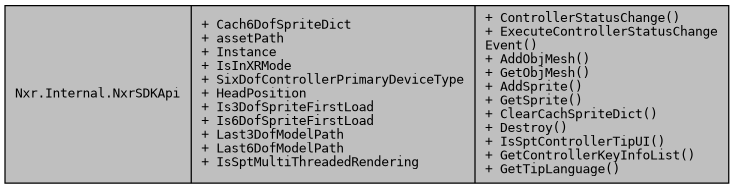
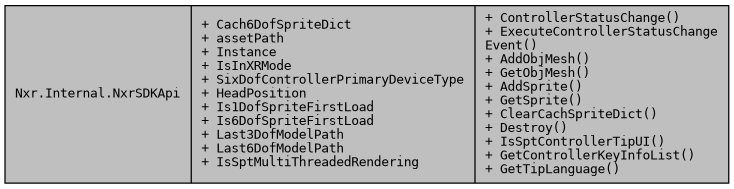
node "Nxr.Internal.NxrSDKApi": text "+ Is3DofSpriteFirstLoad" -> "+ Is1DofSpriteFirstLoad"
